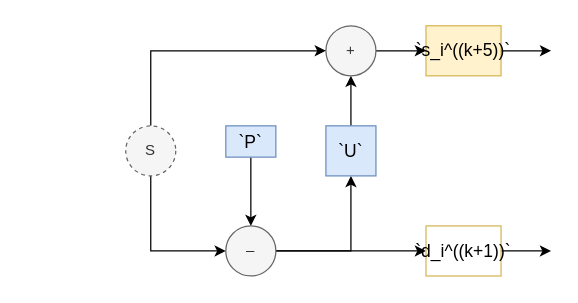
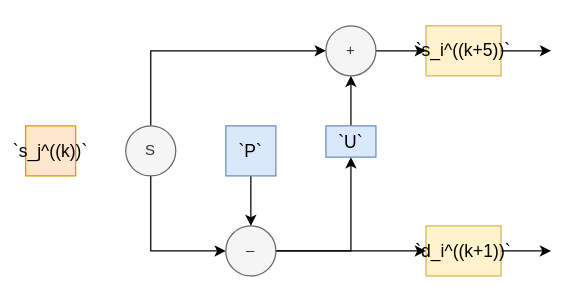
node "`P`": size 50x31 -> 50x50
node "`s_j^((k))`": added
node "S": style dashed -> solid
node "`U`": size 50x50 -> 50x31
node "`d_i^((k+1))`": fillcolor #ffffff -> #fff2cc
